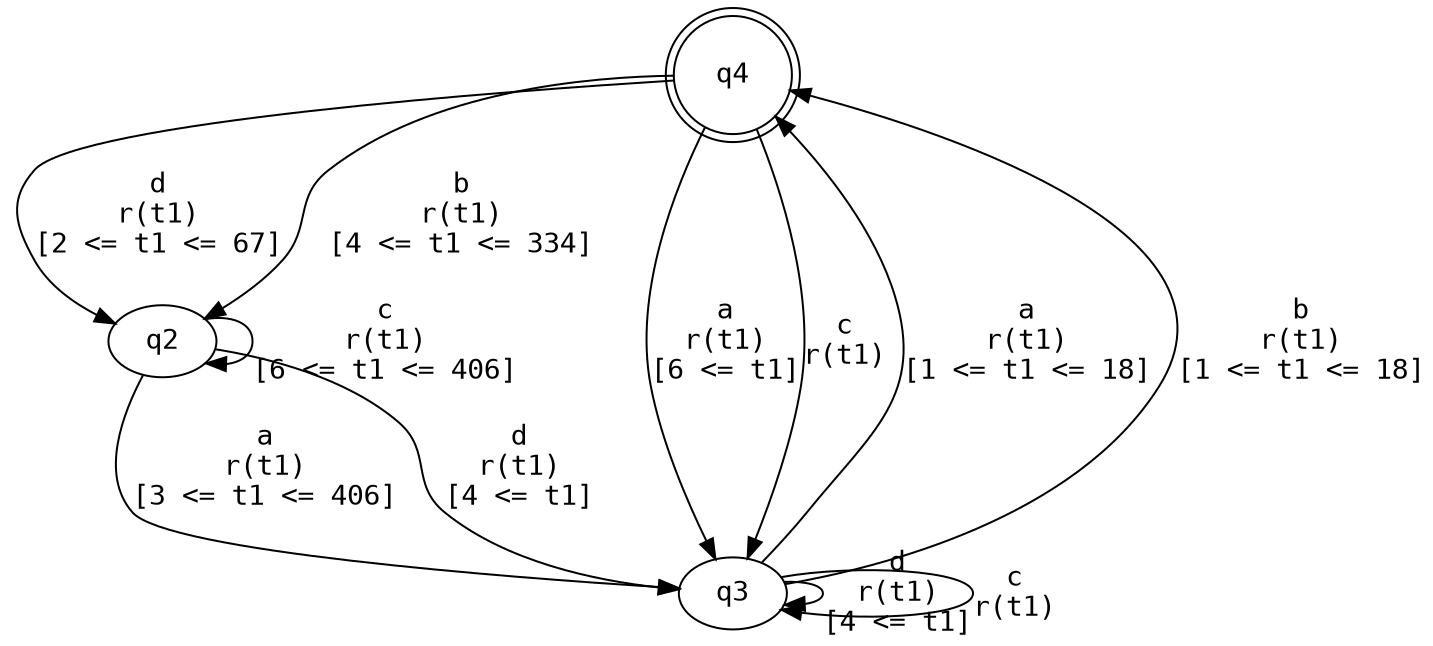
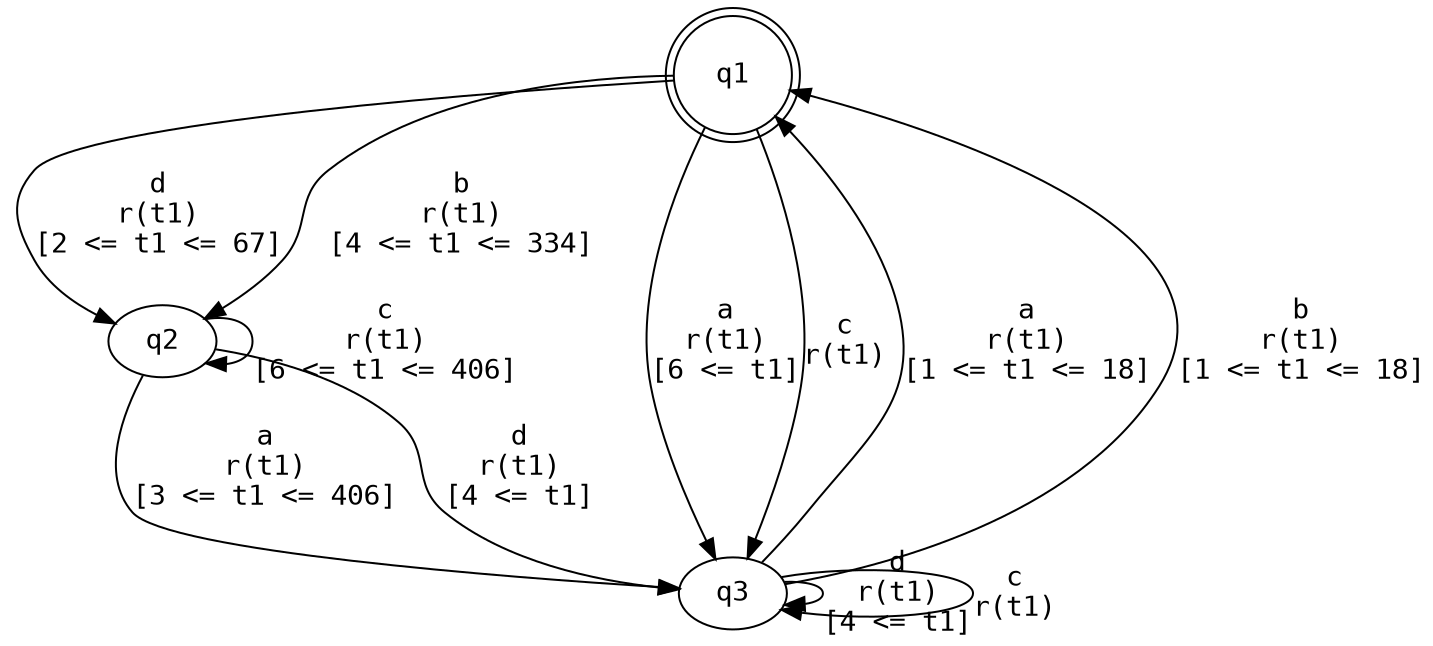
node "q4": label "q4" -> "q1"
